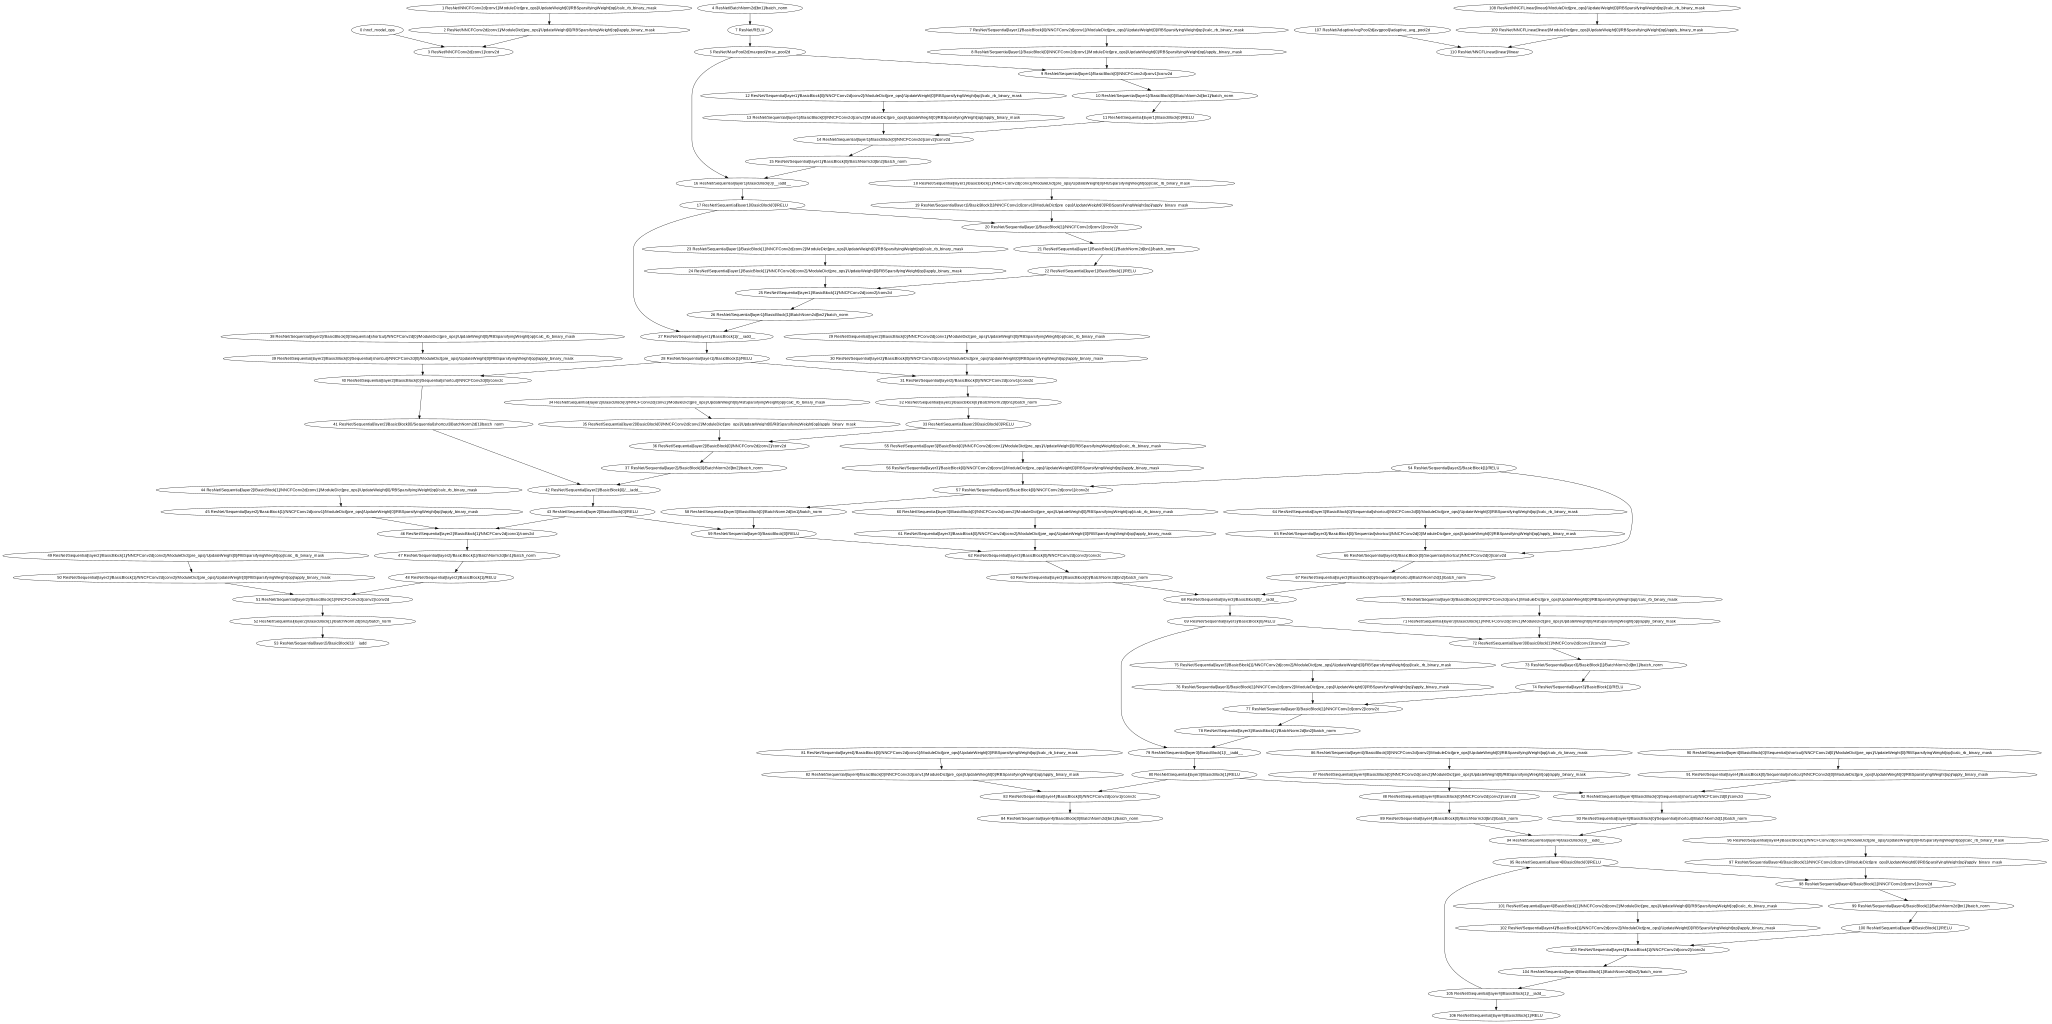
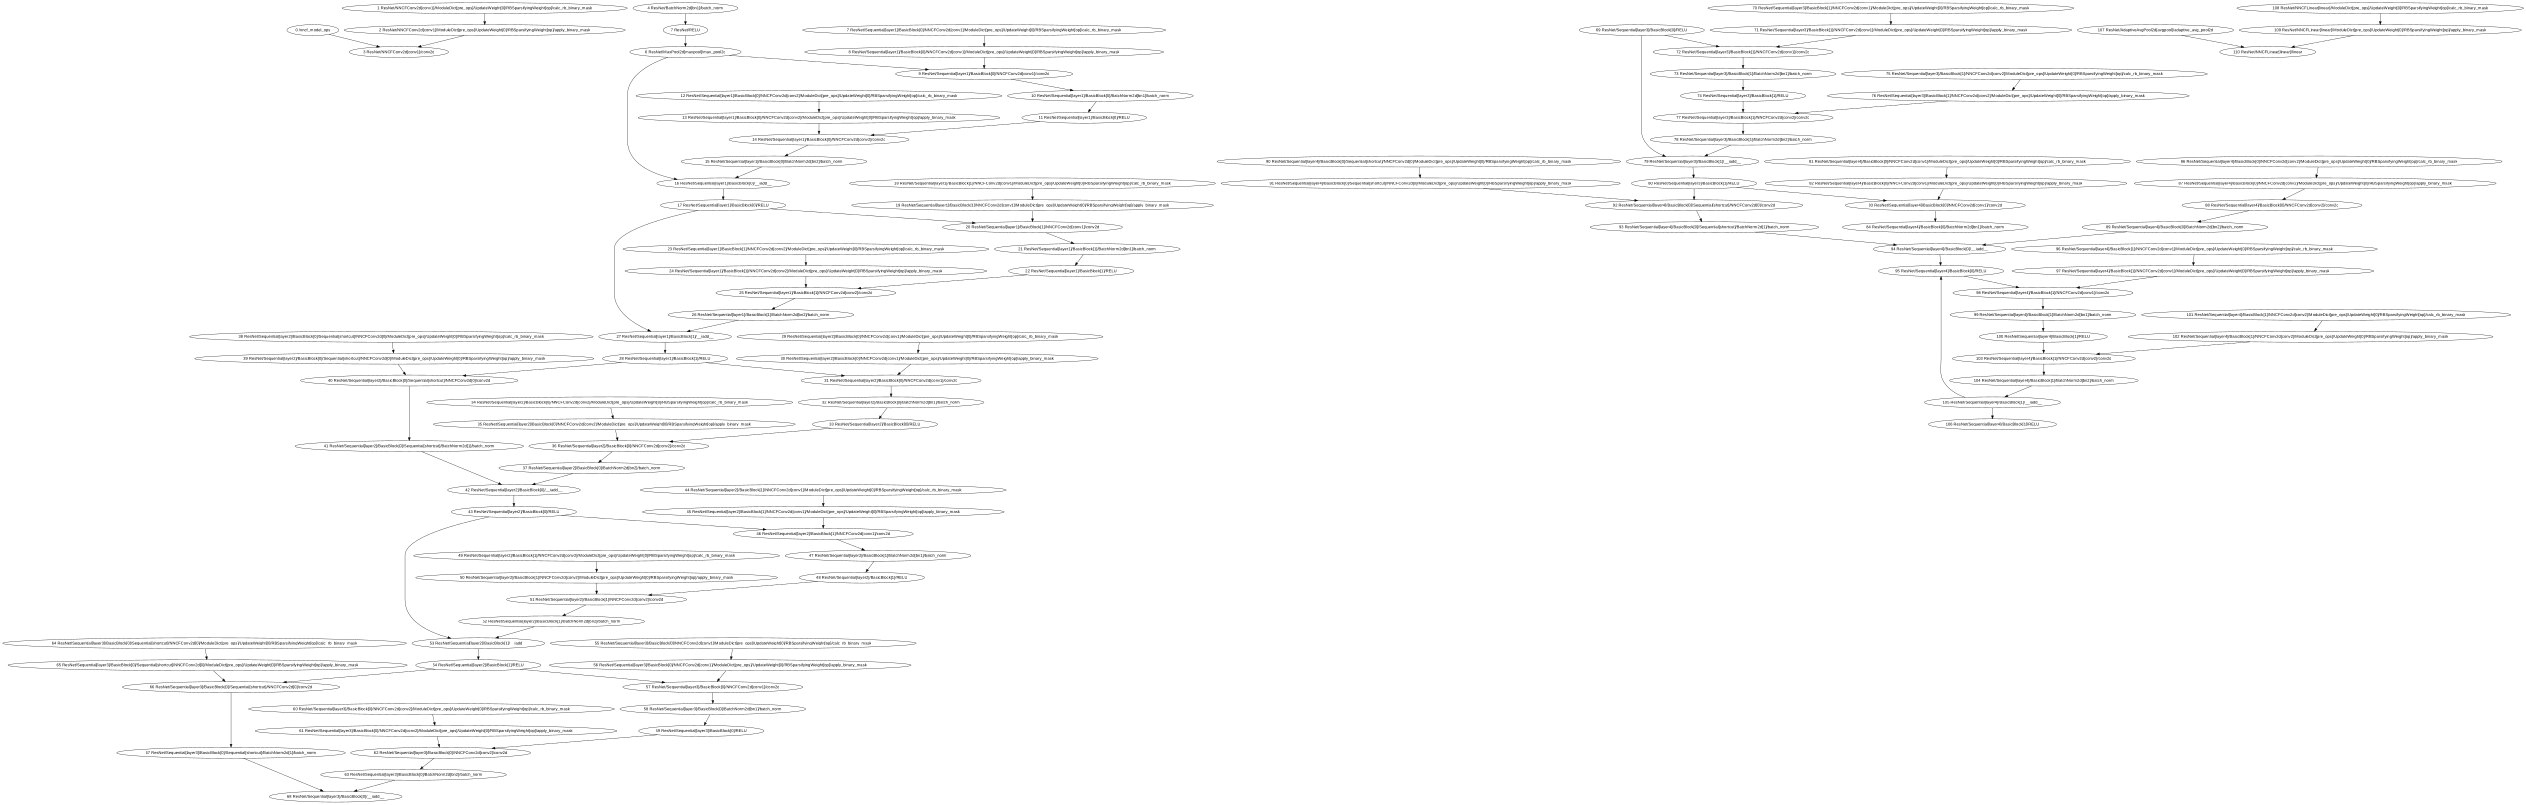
edge "43 ResNet/Sequential[layer2]/BasicBlock[0]/RELU" -> "59 ResNet/Sequential[layer3]/BasicBlock[0]/RELU": now "43 ResNet/Sequential[layer2]/BasicBlock[0]/RELU" -> "53 ResNet/Sequential[layer2]/BasicBlock[1]/__iadd__"
edge "68 ResNet/Sequential[layer3]/BasicBlock[0]/__iadd__" -> "69 ResNet/Sequential[layer3]/BasicBlock[0]/RELU": removed
edge "53 ResNet/Sequential[layer2]/BasicBlock[1]/__iadd__" -> "54 ResNet/Sequential[layer2]/BasicBlock[1]/RELU": added
